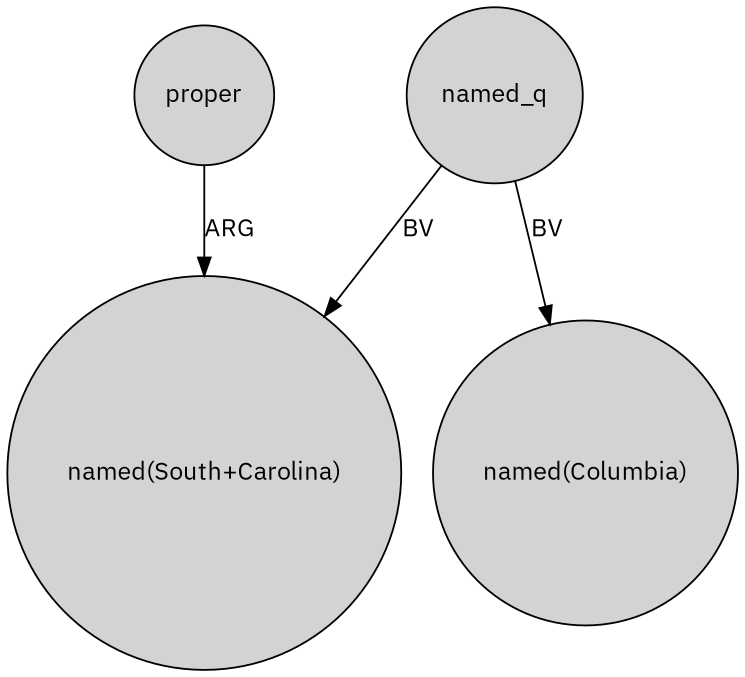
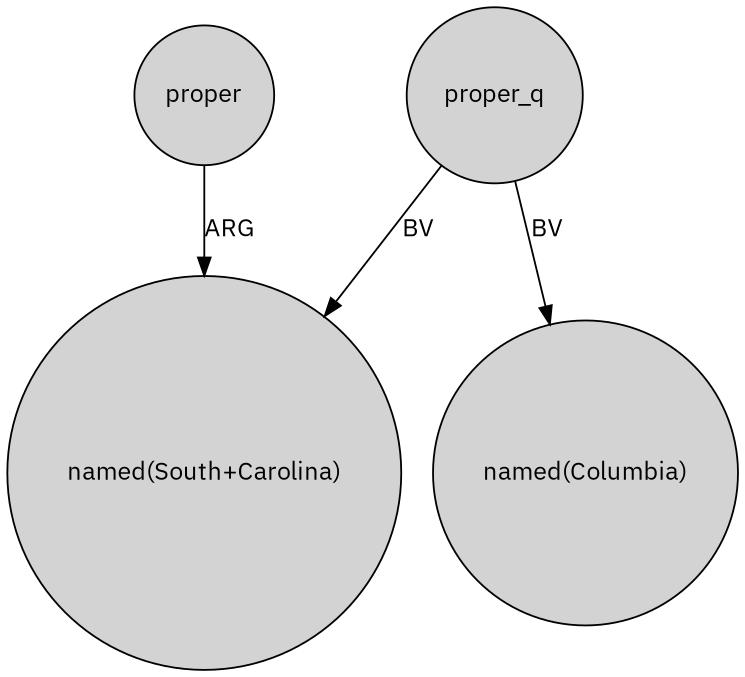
node "named_q": label "named_q" -> "proper_q"
